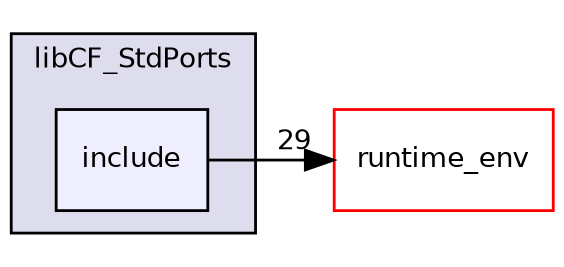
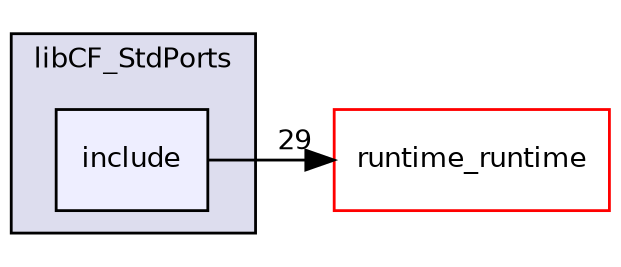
node "runtime_env": label "runtime_env" -> "runtime_runtime"
